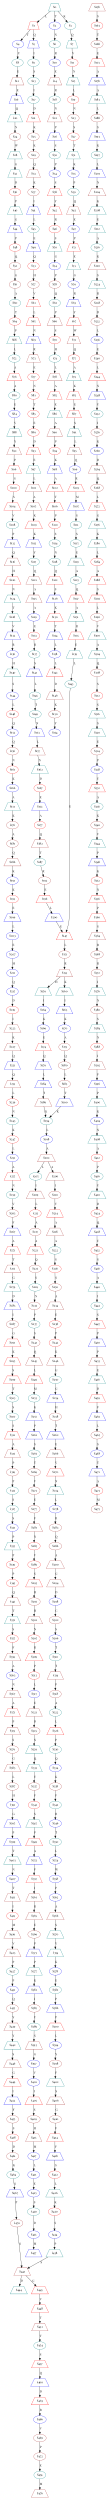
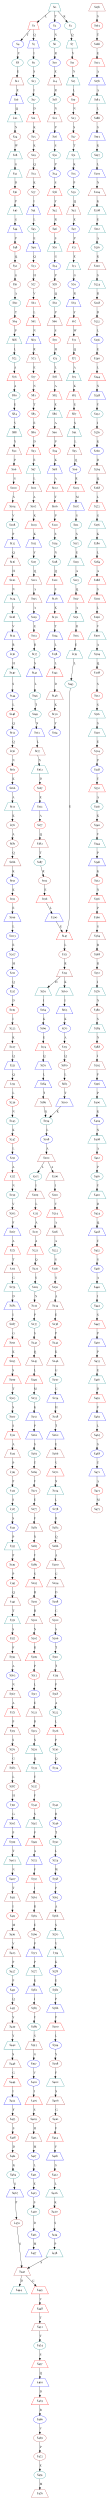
node "S338": removed
